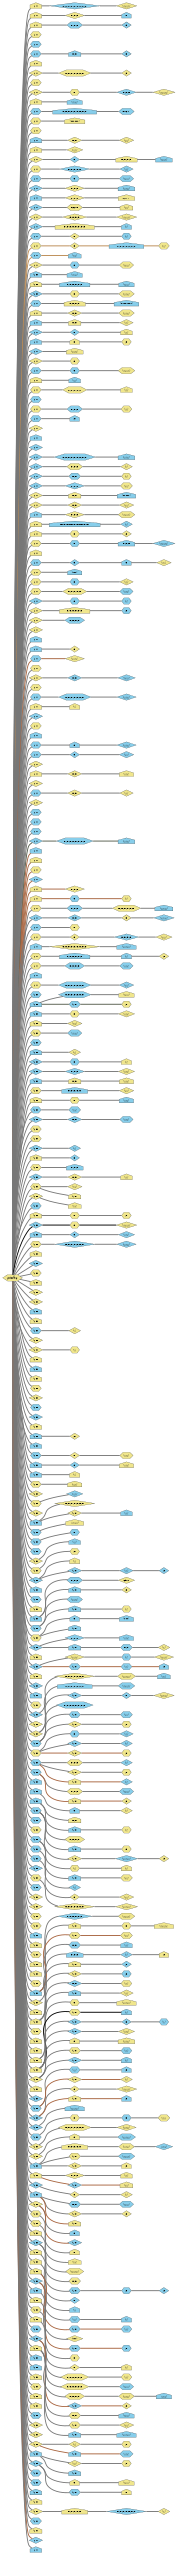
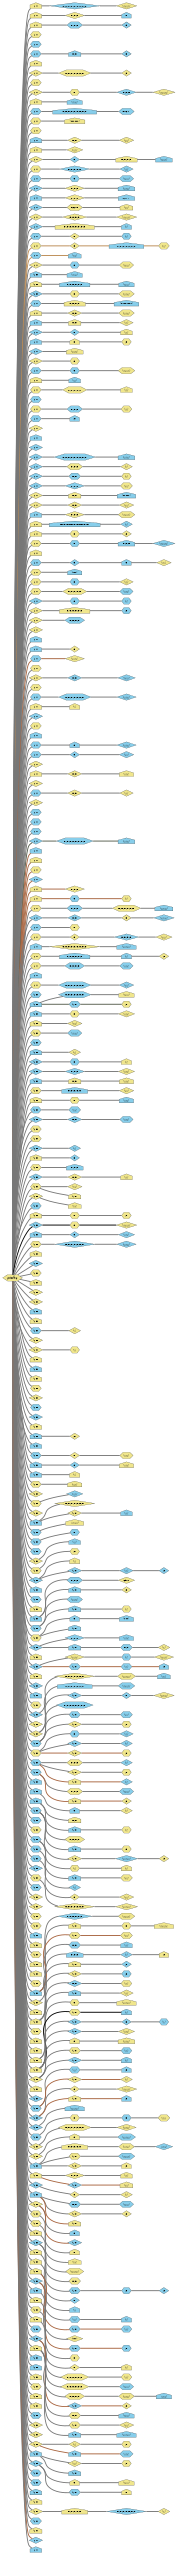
node "A21:1": fillcolor khaki -> skyblue
